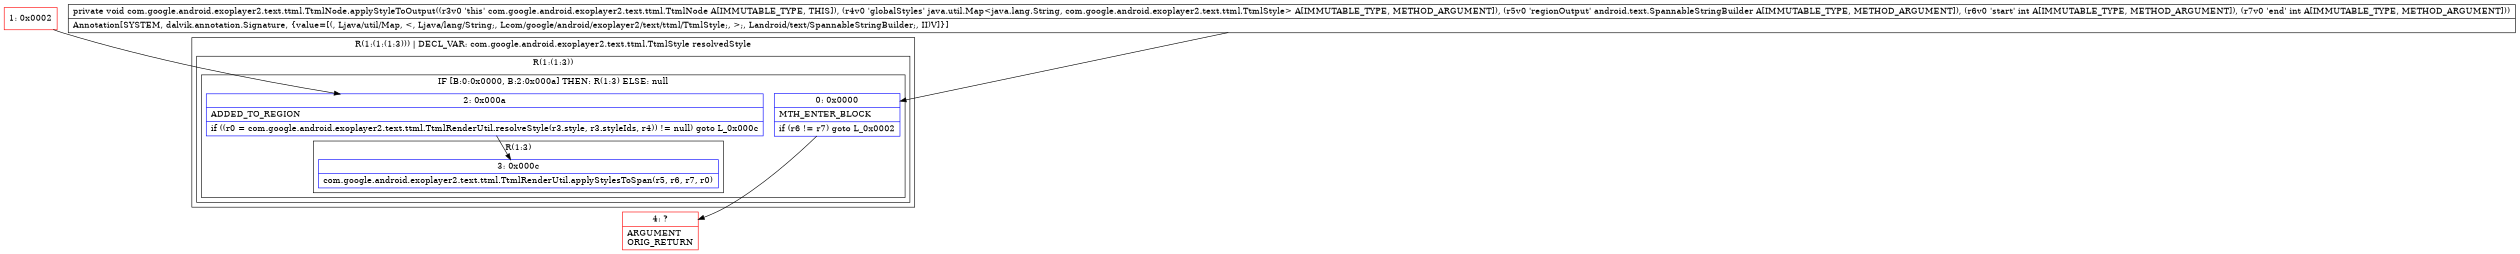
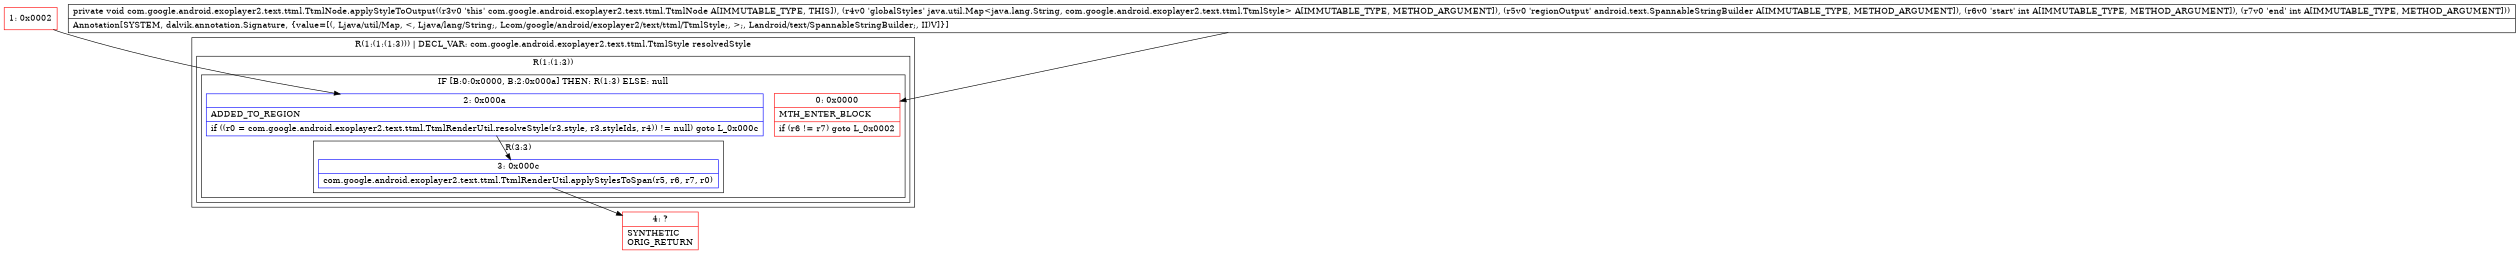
node "0: 0x0000": color blue -> red
cluster "R(1:3)": label "R(1:3)" -> "R(3:3)"
edge "0: 0x0000" -> "4: ?": now "3: 0x000c" -> "4: ?"
node "4: ?": text "ARGUMENT" -> "SYNTHETIC"
